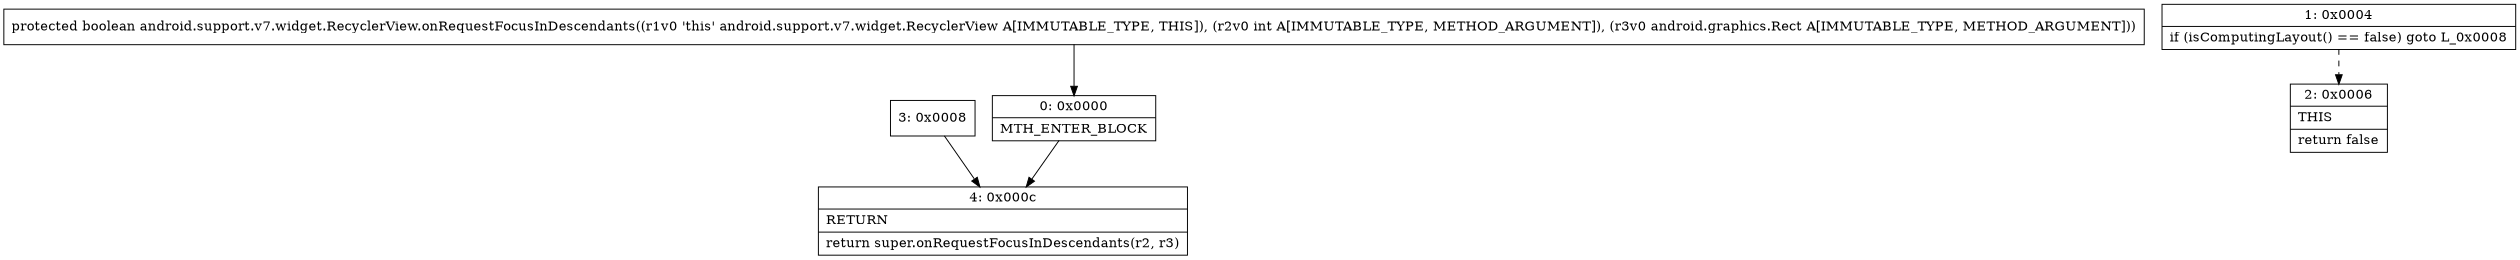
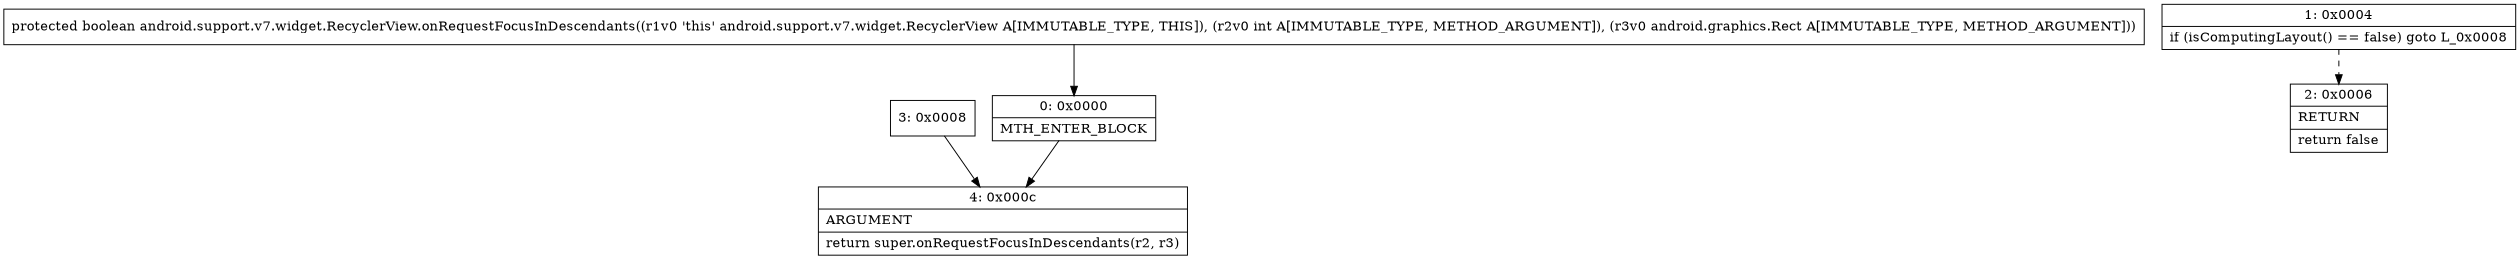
node "2: 0x0006": text "THIS" -> "RETURN"
node "4: 0x000c": text "RETURN" -> "ARGUMENT"
